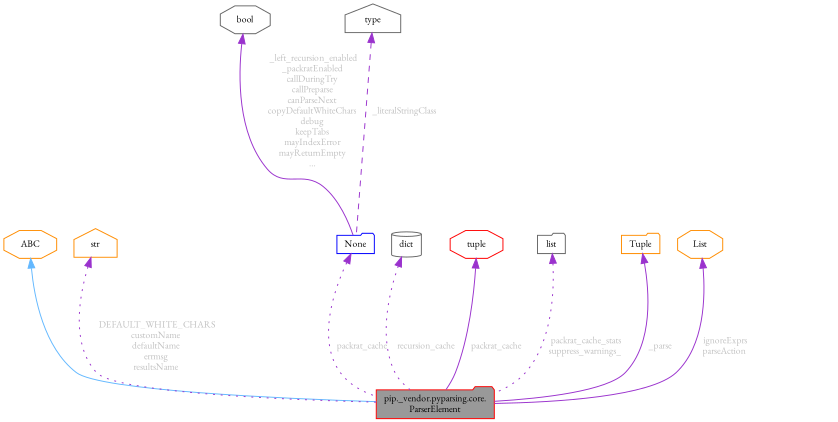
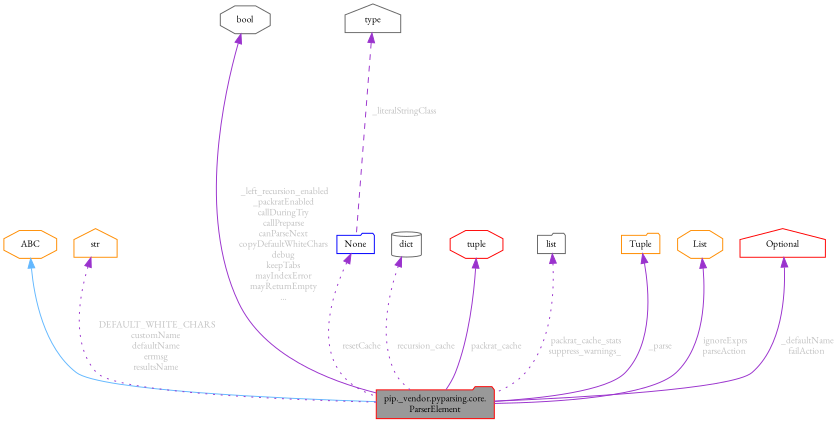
edge "None" -> "bool": now "pip._vendor.pyparsing.core. ParserElement" -> "bool"
node "Optional": added
edge "pip._vendor.pyparsing.core. ParserElement" -> "None": label " packrat_cache" -> " resetCache"
